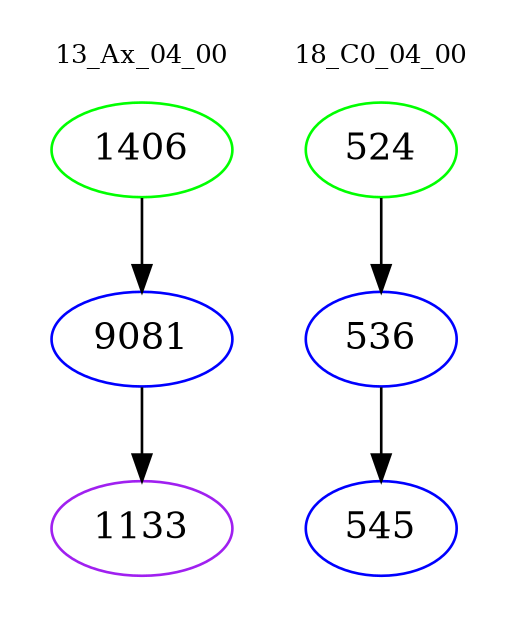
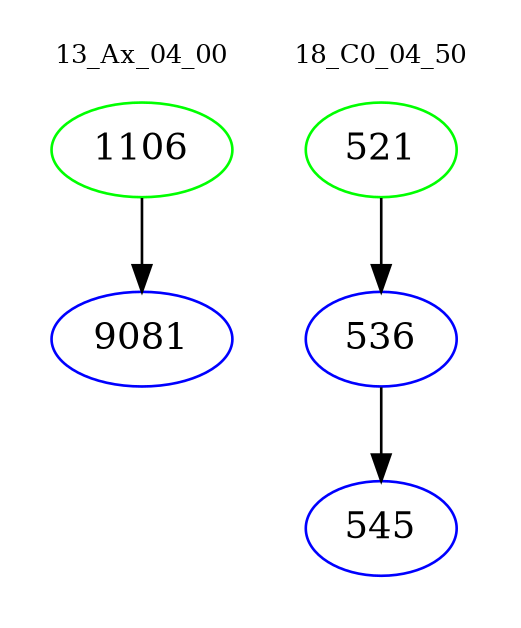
cluster "18_C0_04_00": label "18_C0_04_00" -> "18_C0_04_50"
node "1406": label "1406" -> "1106"
node "524": label "524" -> "521"
node "1133": removed
